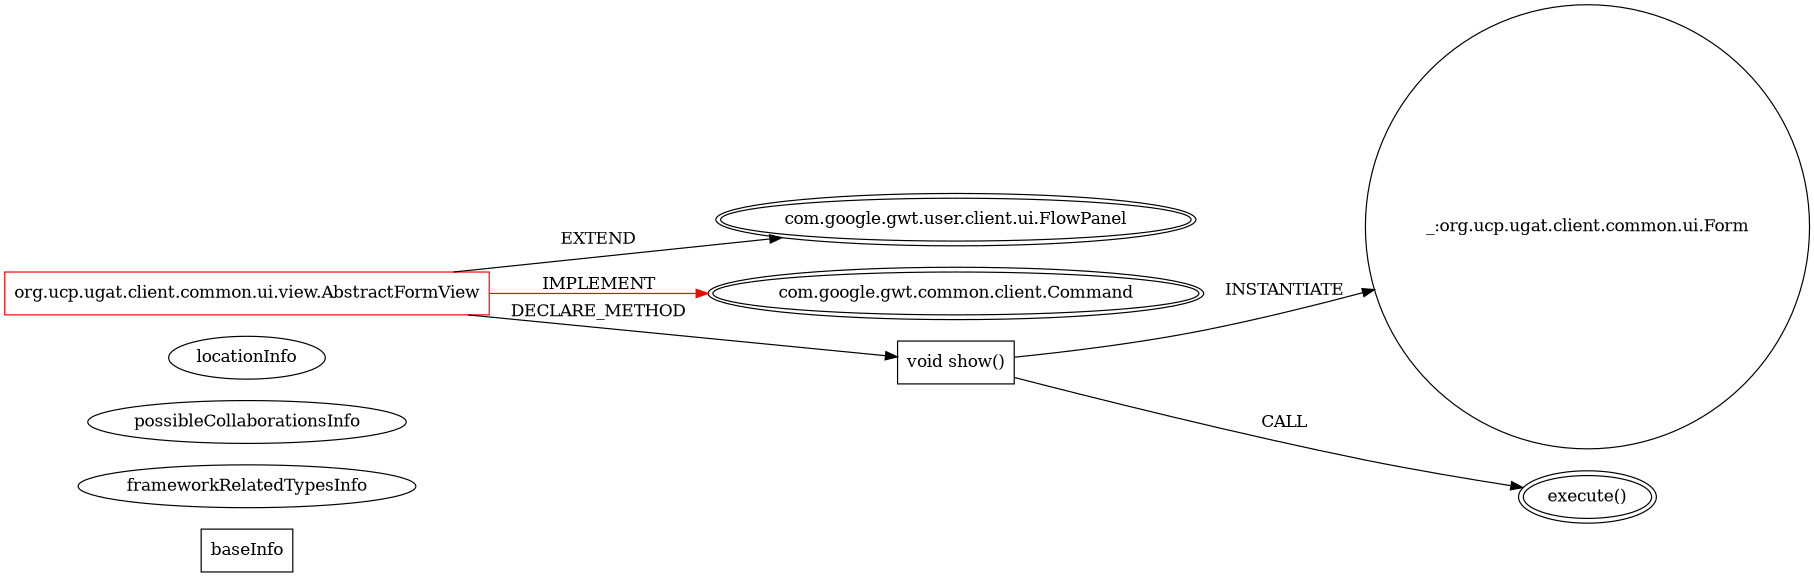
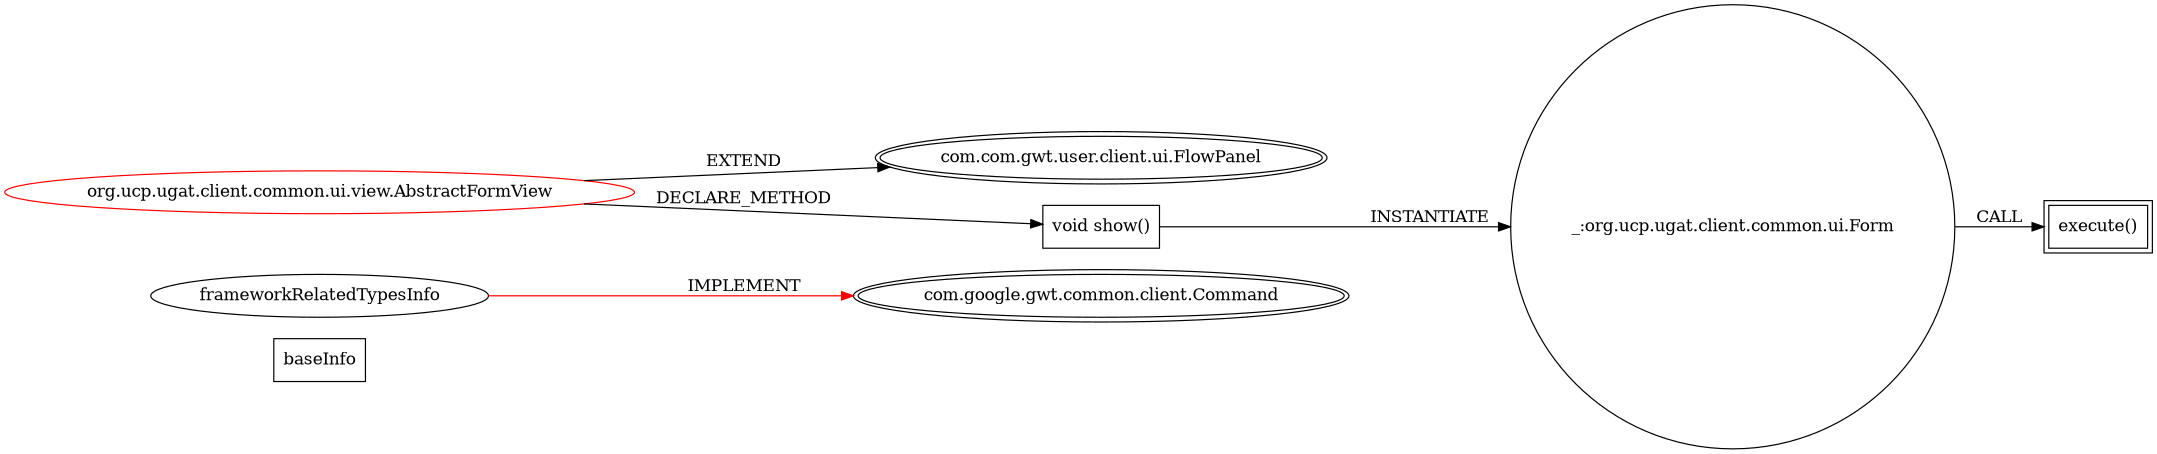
node "com.google.gwt.user.client.ui.FlowPanel": label "com.google.gwt.user.client.ui.FlowPanel" -> "com.com.gwt.user.client.ui.FlowPanel"
node "org.ucp.ugat.client.common.ui.view.AbstractFormView": shape box -> ellipse
edge "org.ucp.ugat.client.common.ui.view.AbstractFormView" -> "com.google.gwt.common.client.Command": now "frameworkRelatedTypesInfo" -> "com.google.gwt.common.client.Command"
node "locationInfo": removed
node "possibleCollaborationsInfo": removed
edge "void show()" -> "execute()": now "_:org.ucp.ugat.client.common.ui.Form" -> "execute()"
node "execute()": shape ellipse -> box
